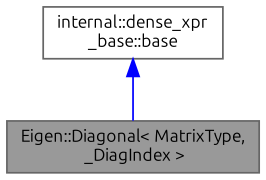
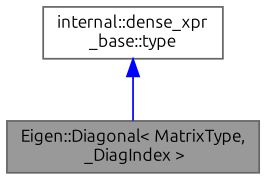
node "internal::dense_xpr _base::base": label "internal::dense_xpr _base::base" -> "internal::dense_xpr _base::type"
